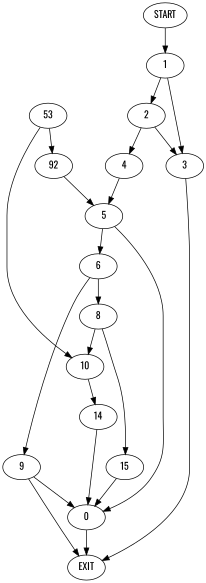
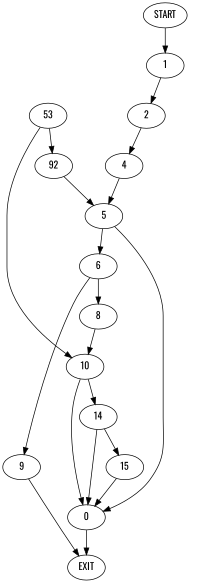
node "3": removed
edge "8" -> "15": now "14" -> "15"
edge "9" -> "0": now "10" -> "0"
